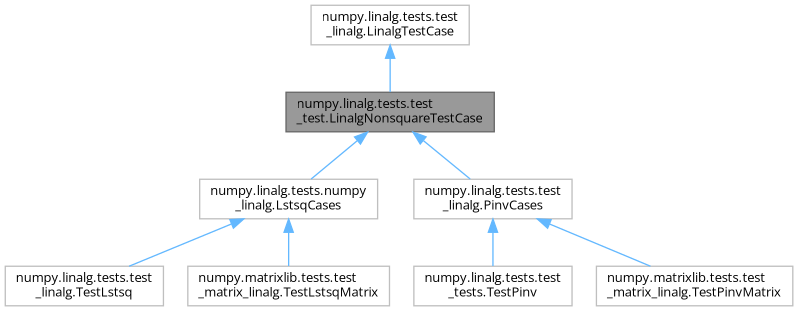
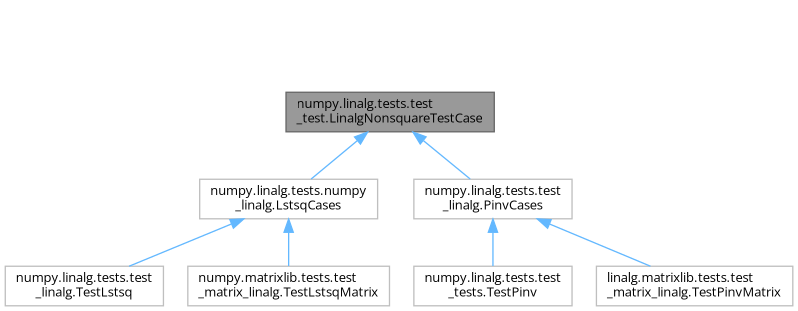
node "numpy.linalg.tests.test _linalg.LinalgTestCase": removed
node "numpy.matrixlib.tests.test _matrix_linalg.TestPinvMatrix": label "numpy.matrixlib.tests.test _matrix_linalg.TestPinvMatrix" -> "linalg.matrixlib.tests.test _matrix_linalg.TestPinvMatrix"
